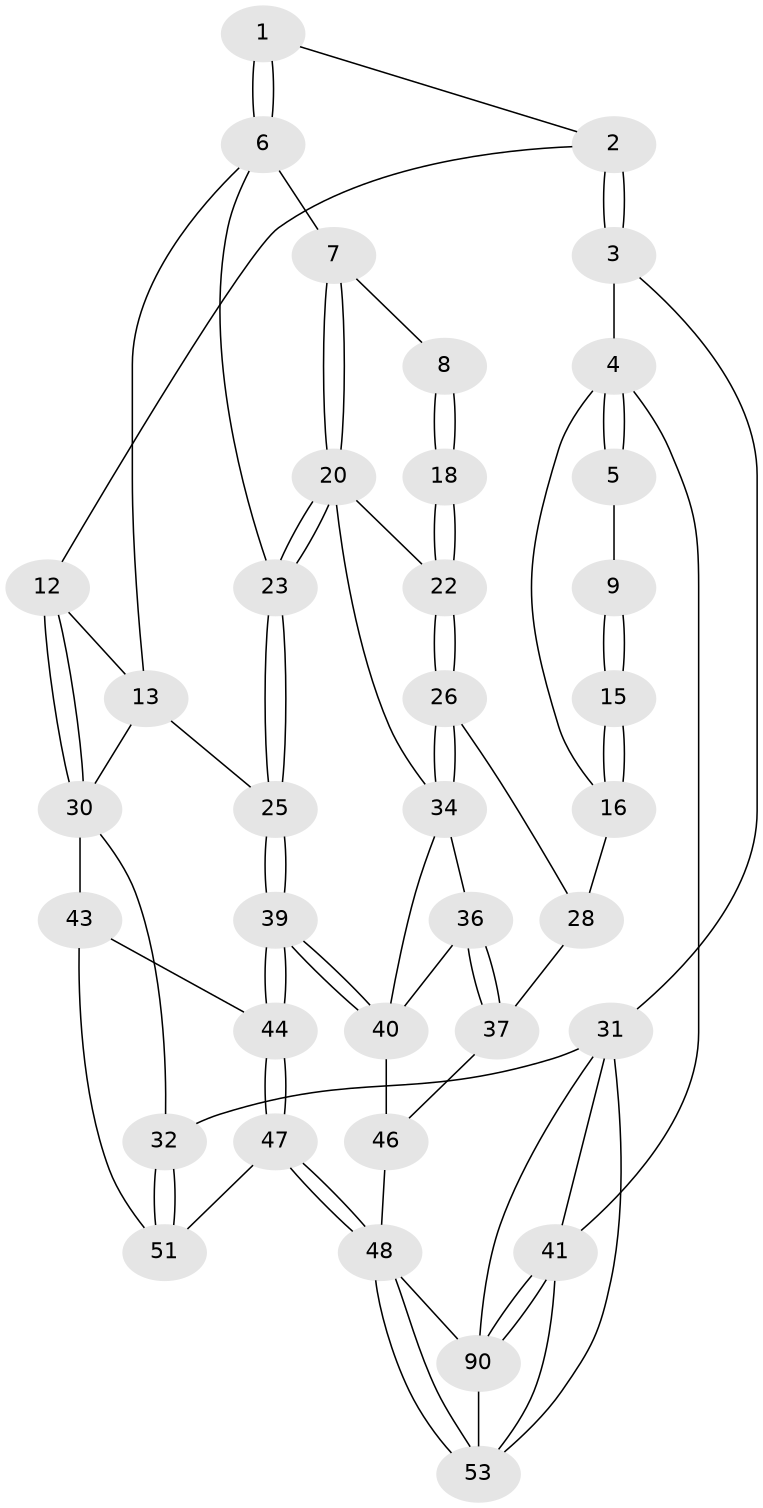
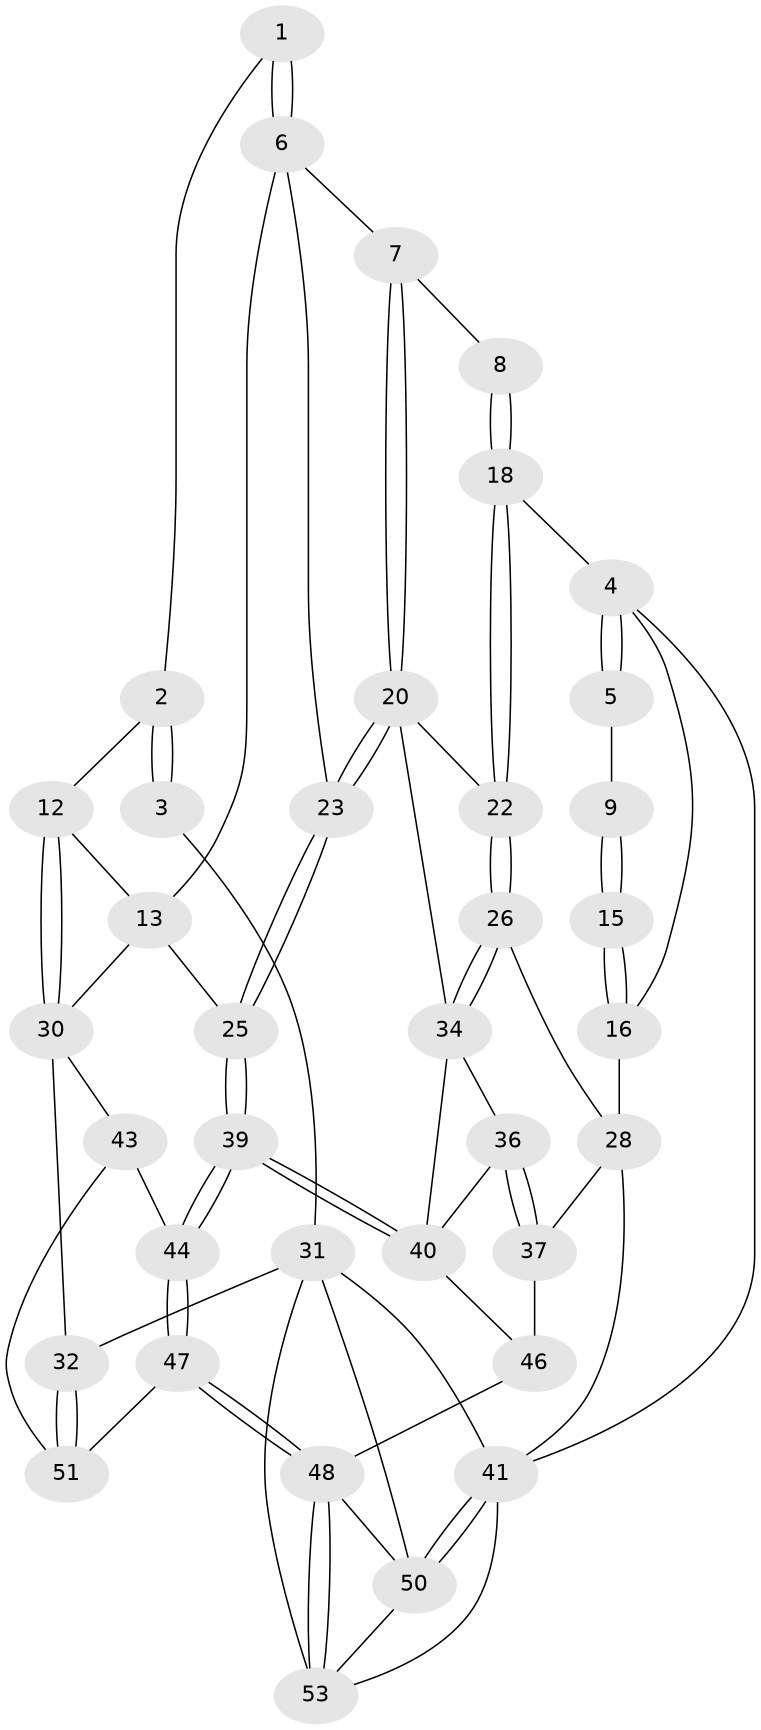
edge "3" -- "4": now "18" -- "4"
edge "28" -- "41": added
node "90": label "90" -> "50"
